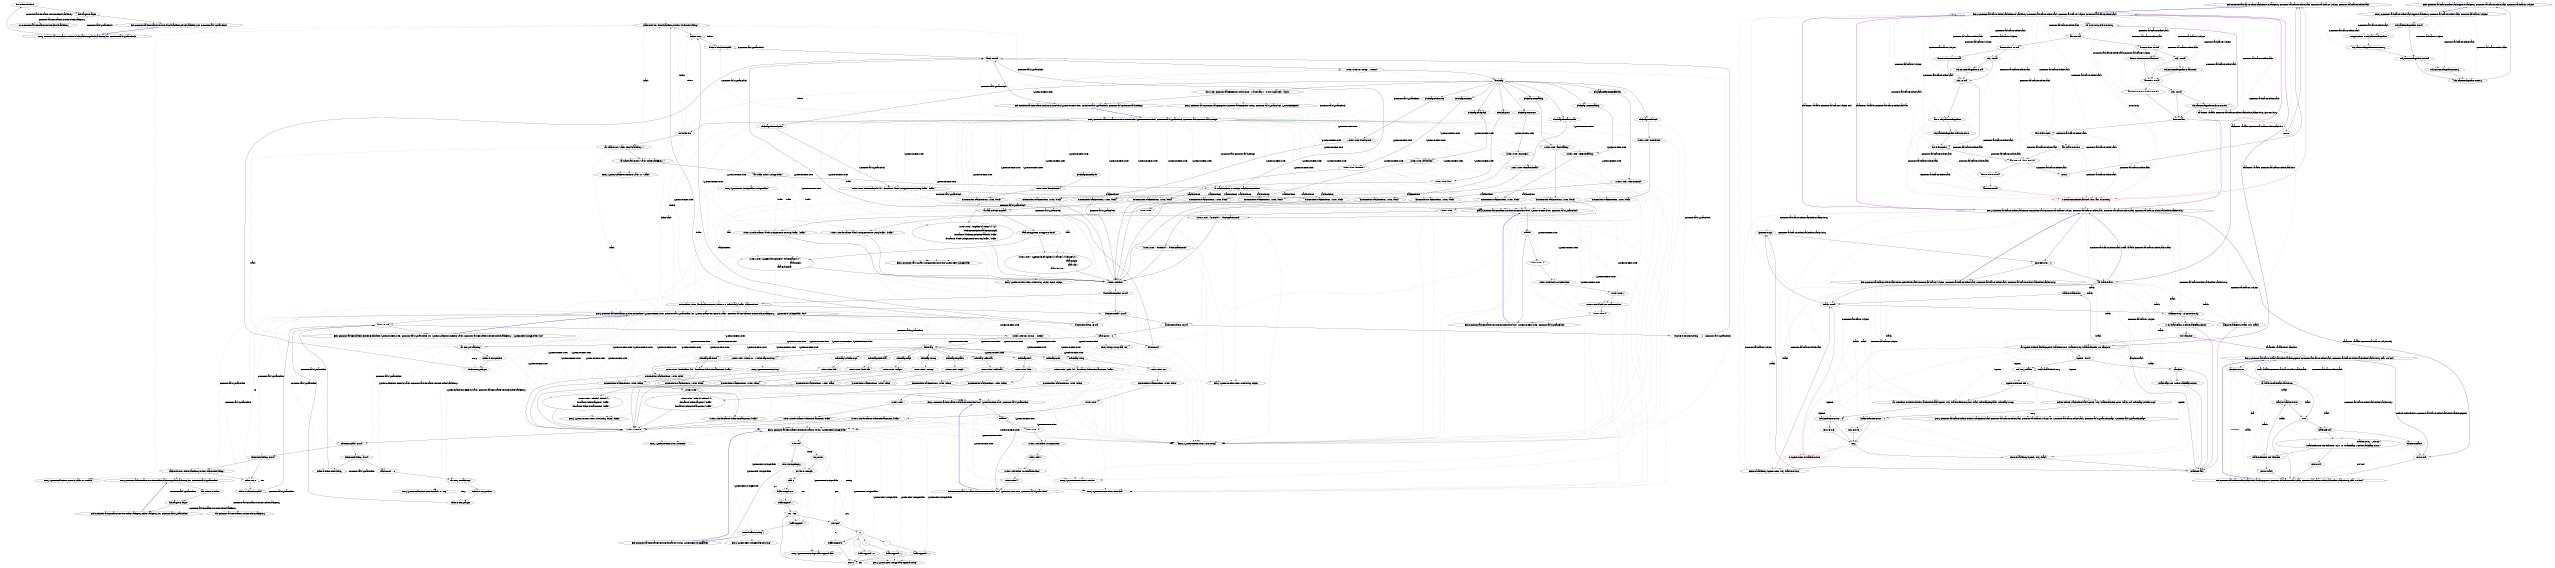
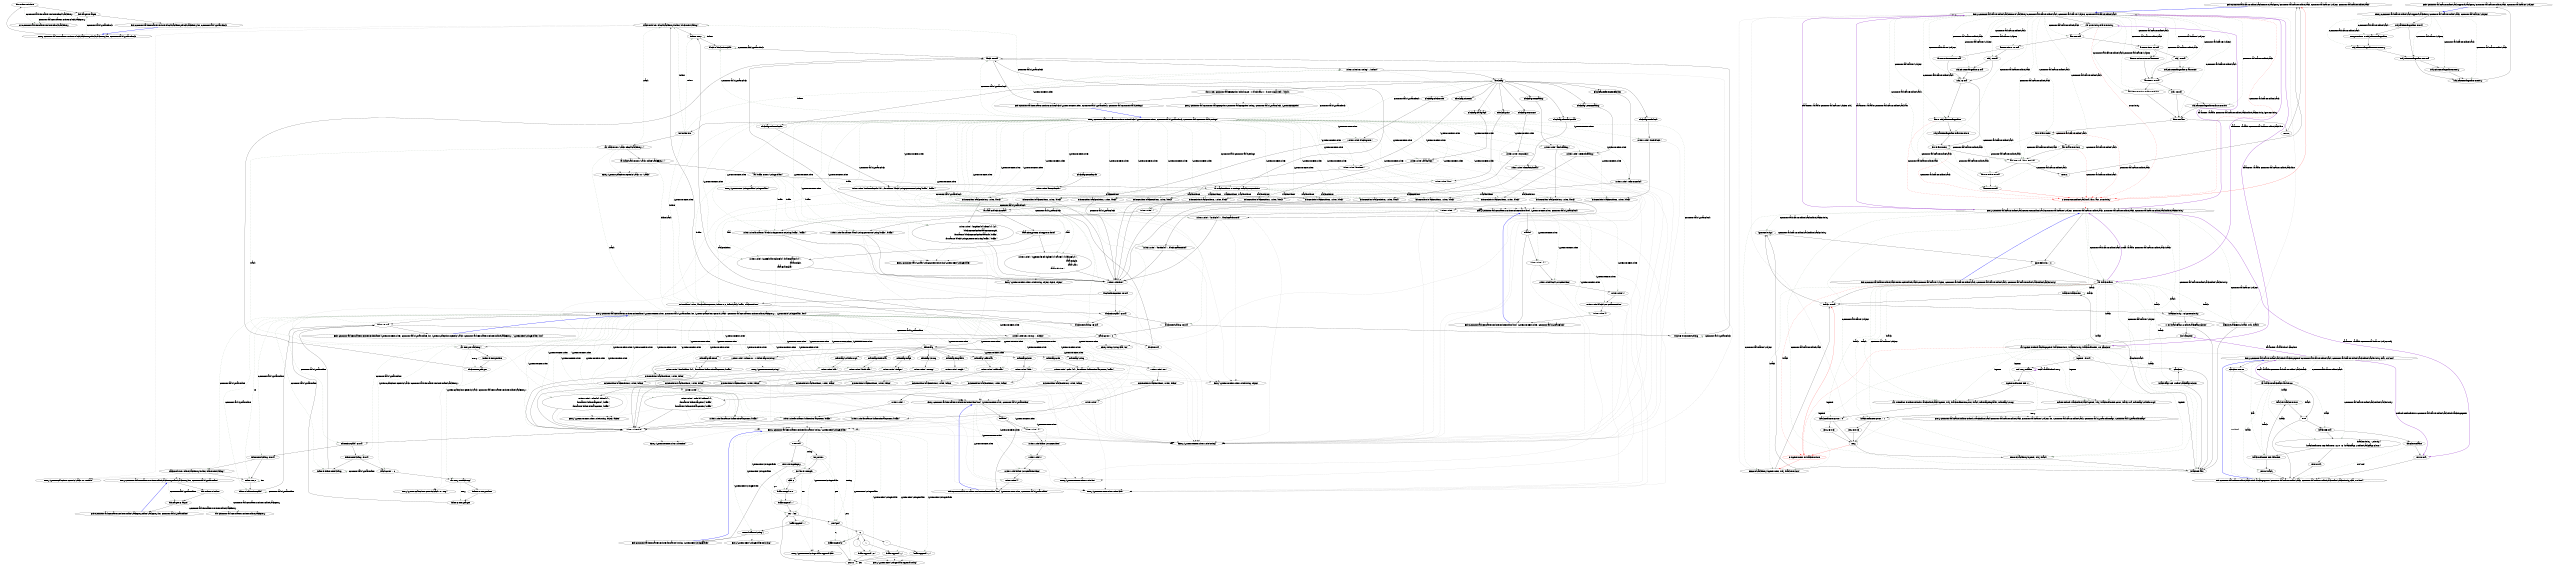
node "InlineTag.Link": label "InlineTag.Link" -> "InlineTag.Closer"
edge "!canClose" -> "istack.Flags &= ~InlineStackFlags.Closer": reversed
